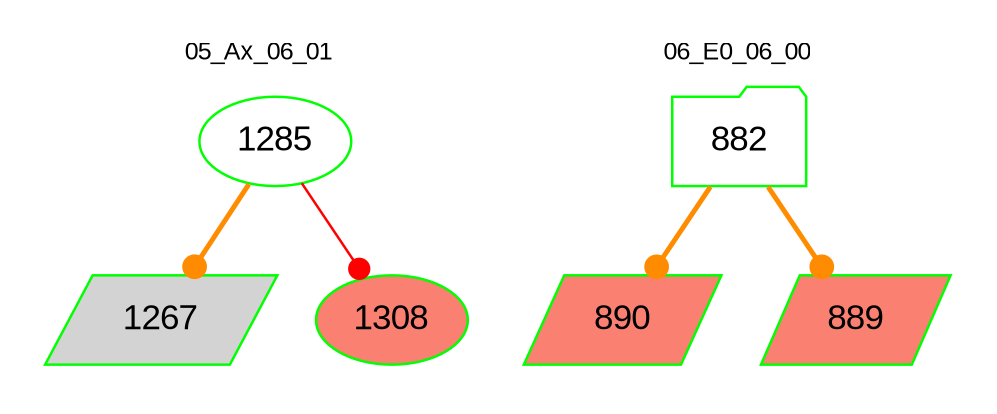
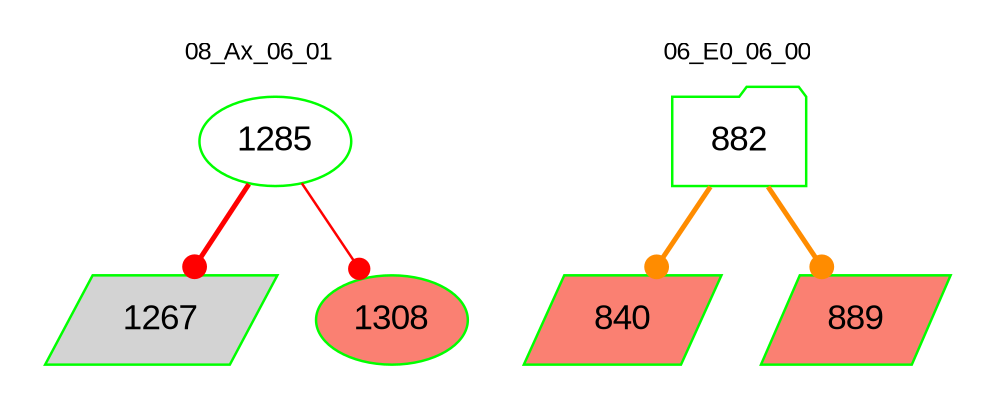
cluster "05_Ax_06_01": label "05_Ax_06_01" -> "08_Ax_06_01"
edge "1285" -> "1267": color darkorange -> red
node "890": label "890" -> "840"
